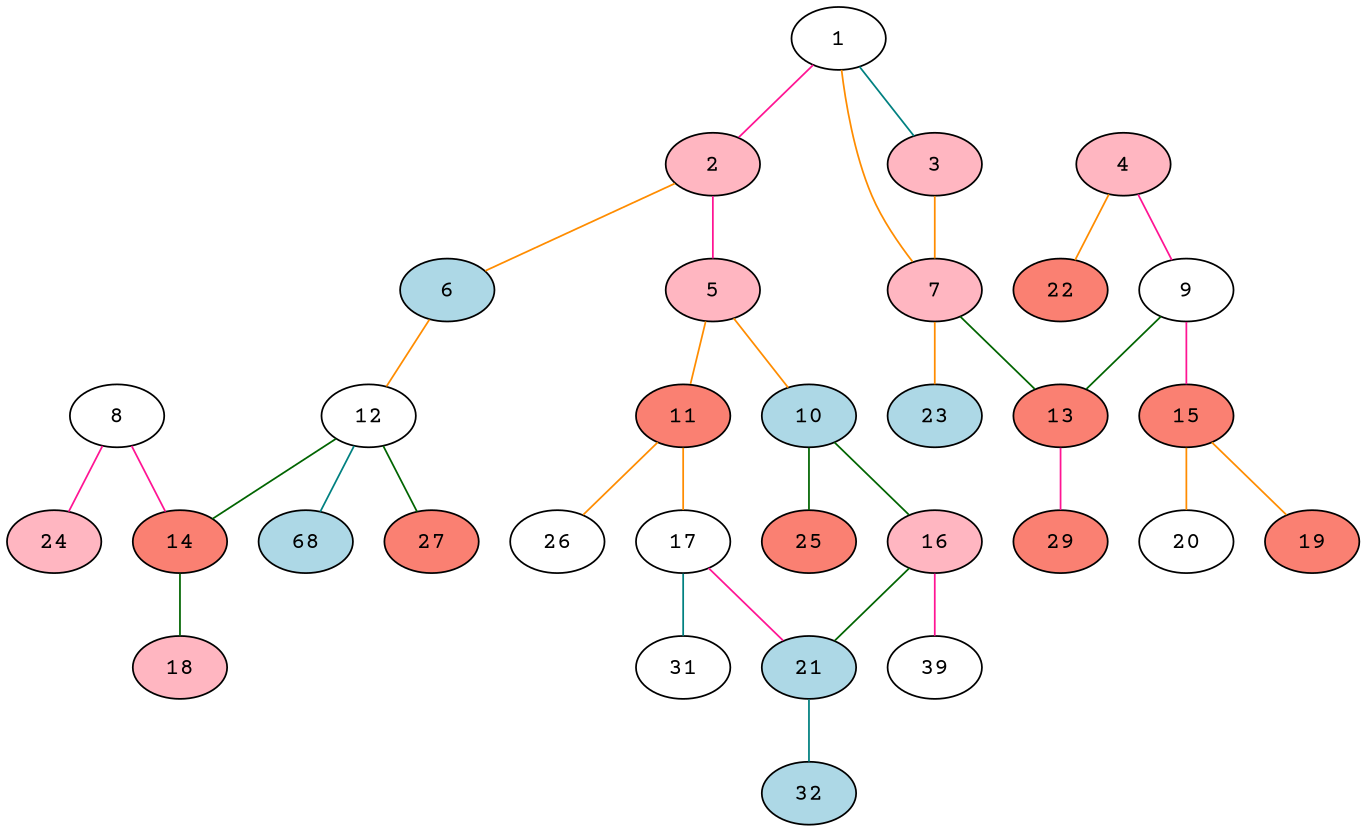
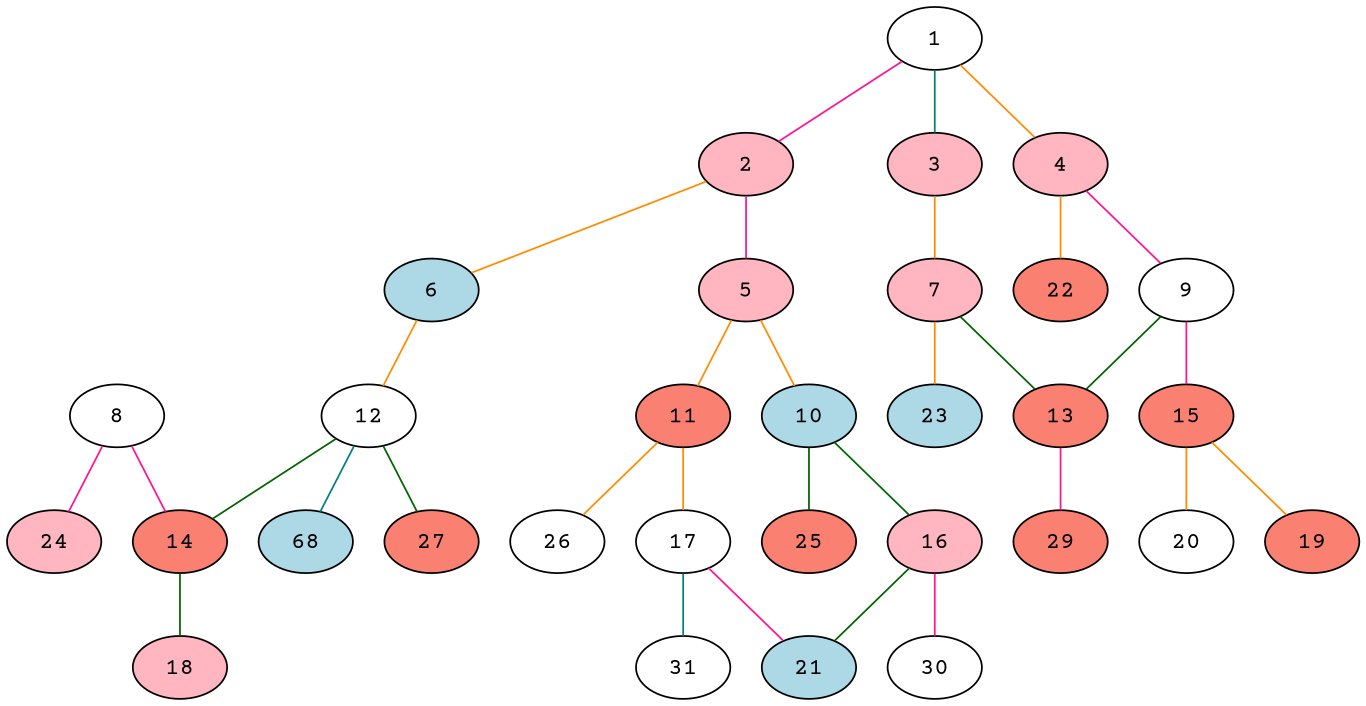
edge "1" -- "7": now "1" -- "4"
node "39": label "39" -> "30"
node "32": removed
